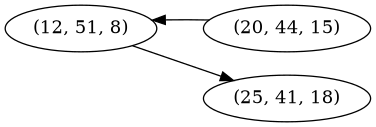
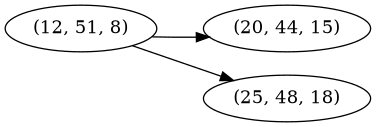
edge "(20, 44, 15)" -> "(12, 51, 8)": reversed
node "(25, 41, 18)": label "(25, 41, 18)" -> "(25, 48, 18)"
